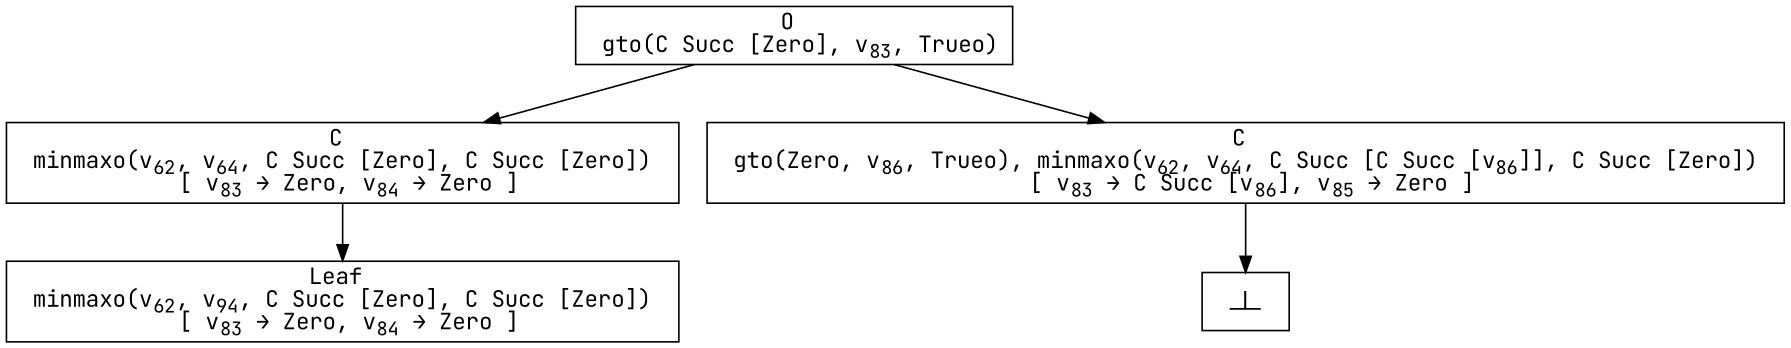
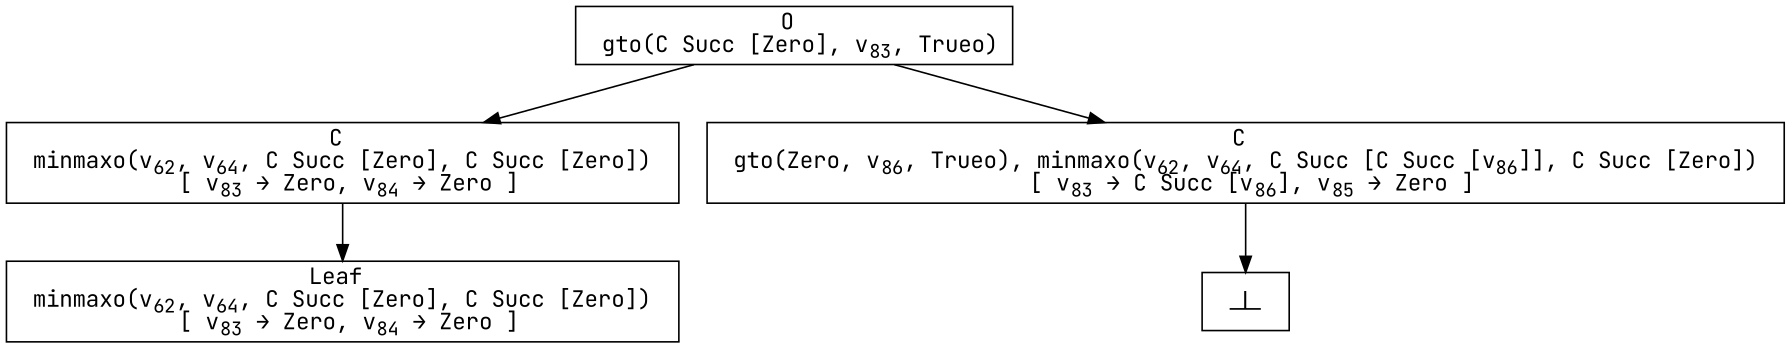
node "Leaf": text "94" -> "64"
